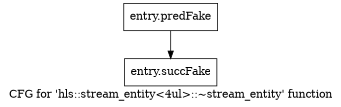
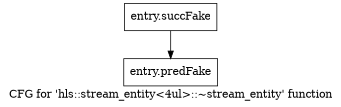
edge "entry.predFake" -> "entry.succFake": reversed
